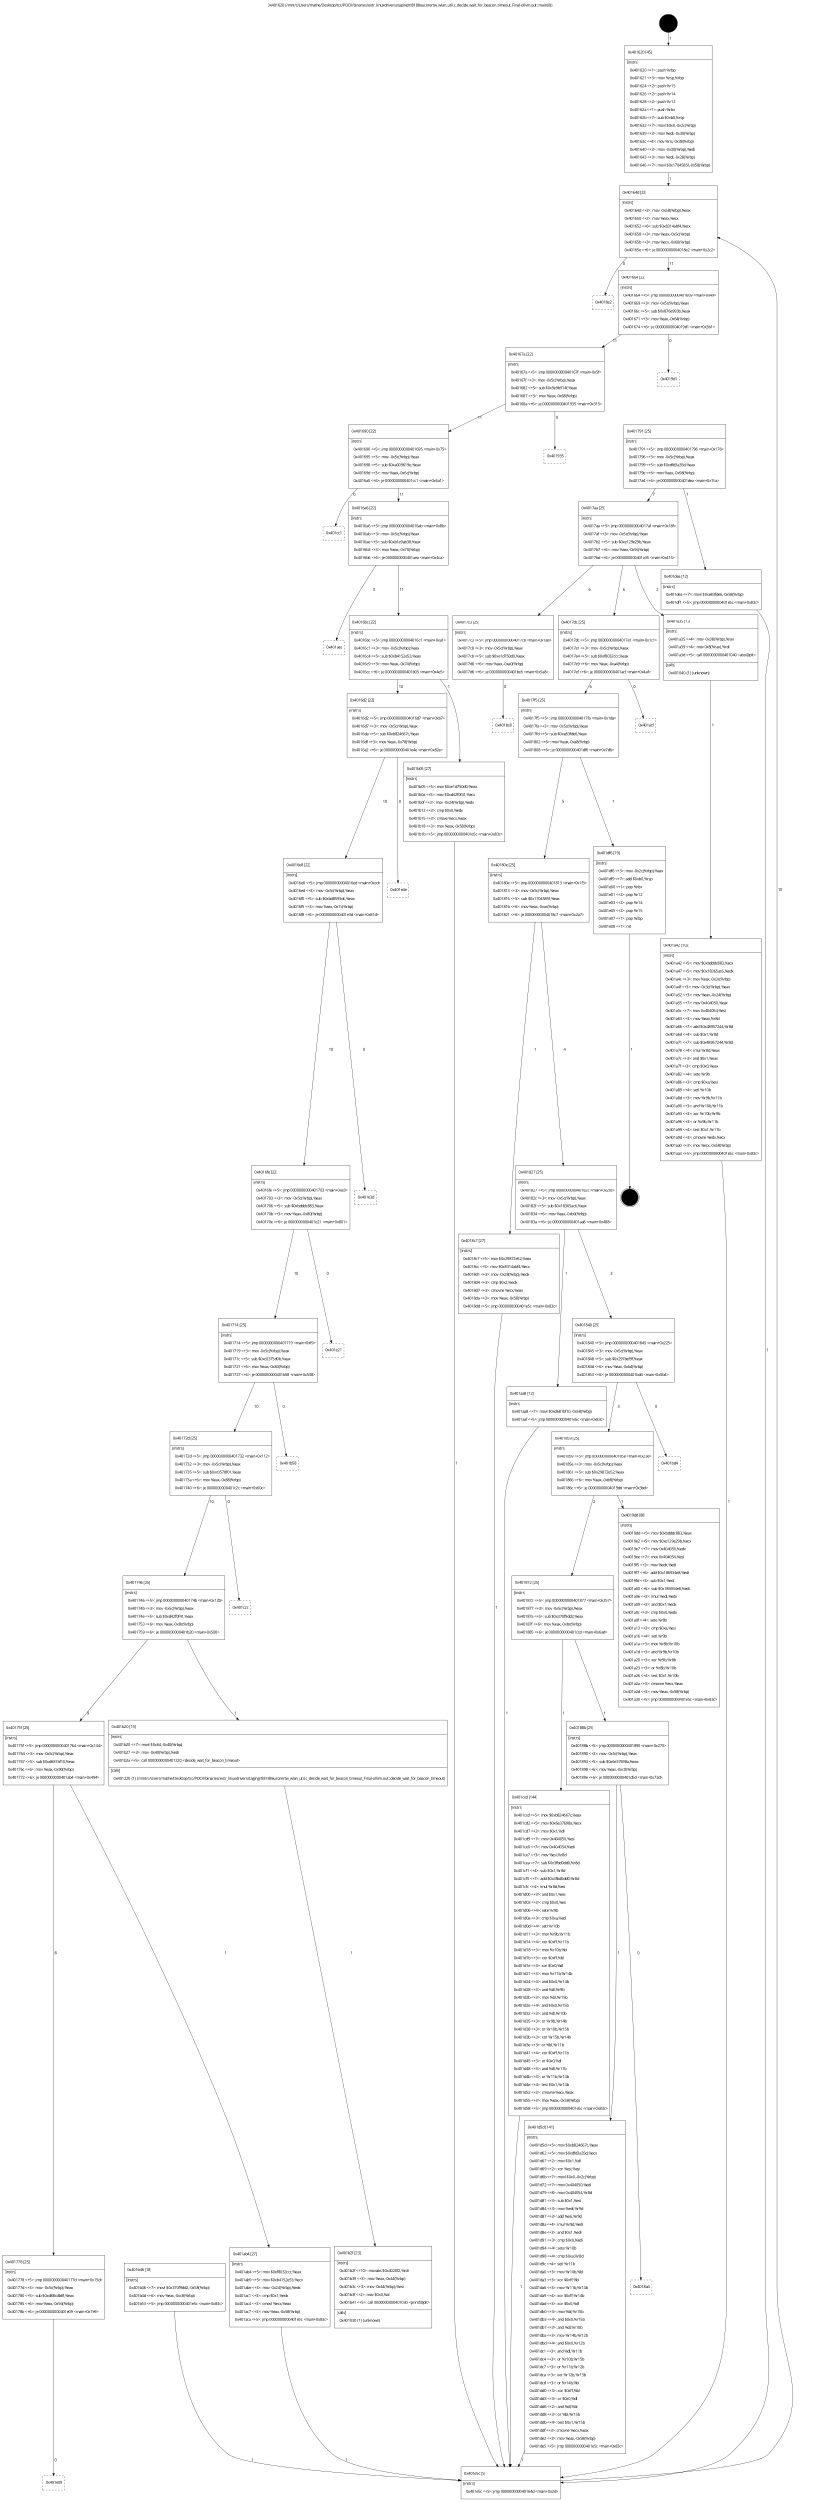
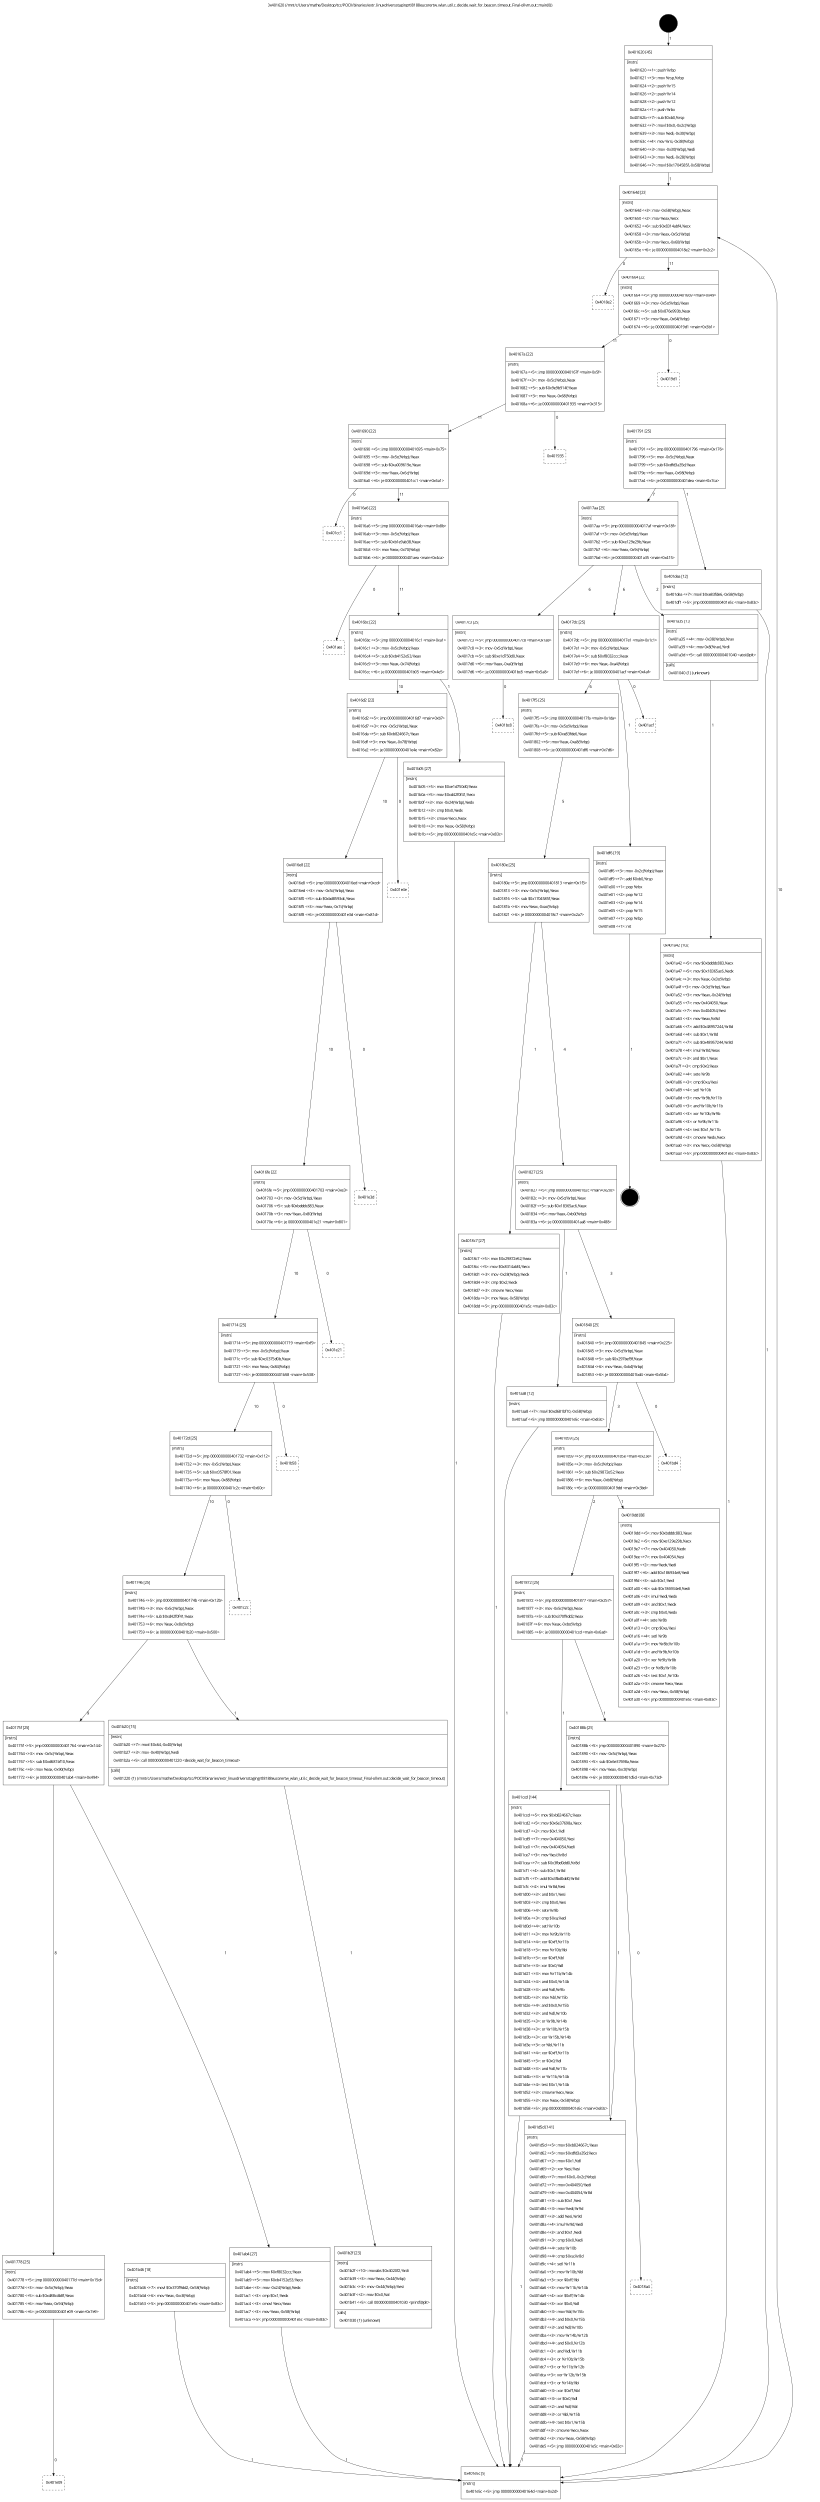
edge "0x4017f5 [25]" -> "0x401df6 [19]": now "0x4017dc [25]" -> "0x401df6 [19]"
